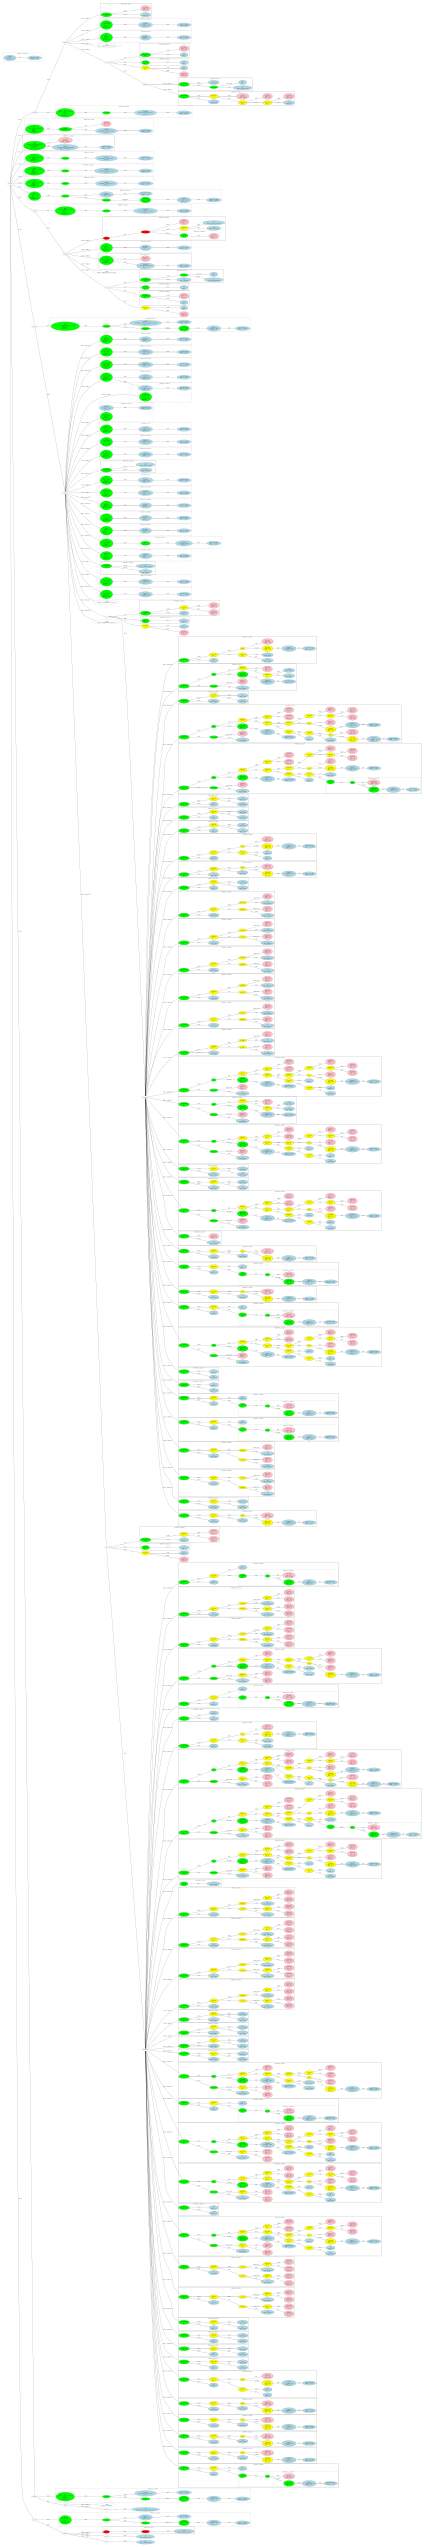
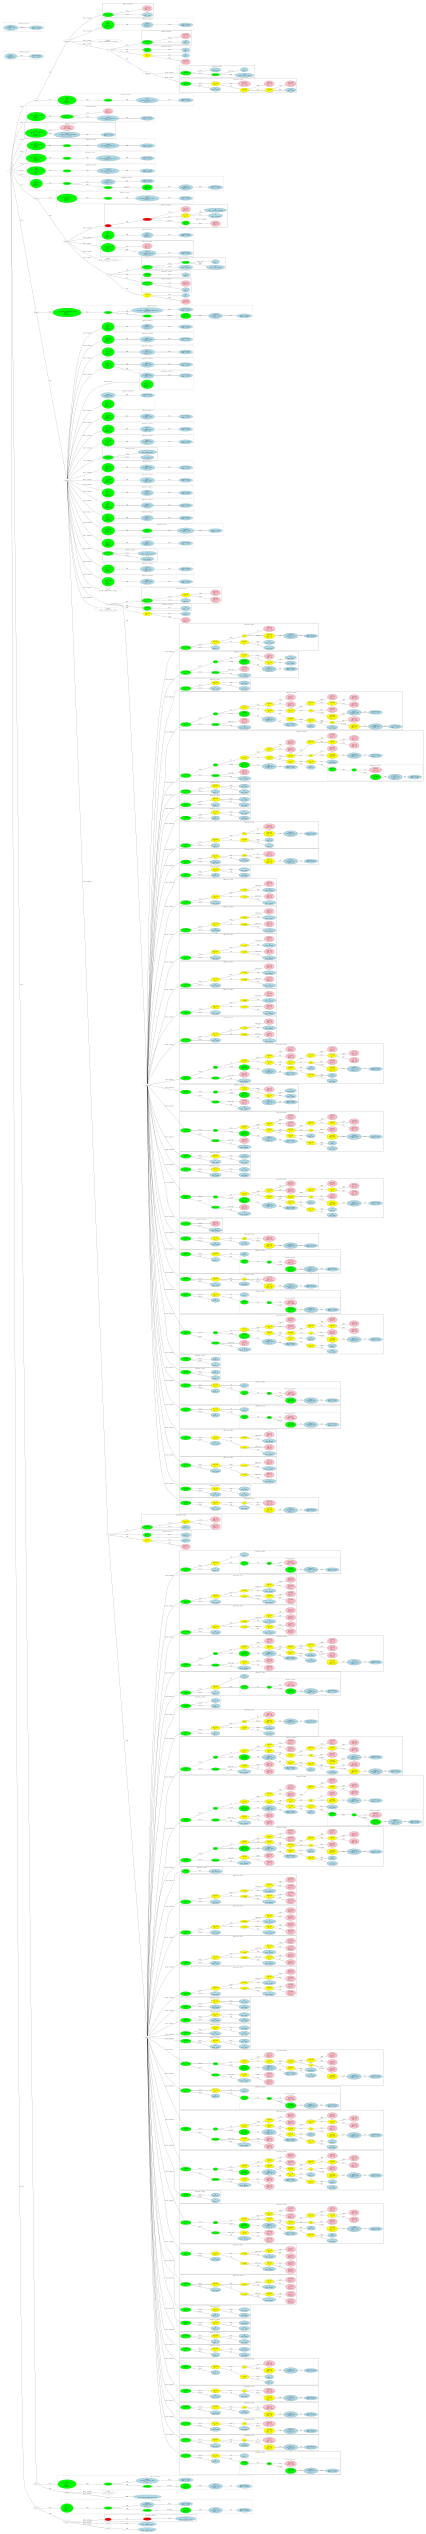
node "Decl name: seed quals: [] storage: [] funcspec: []": removed
